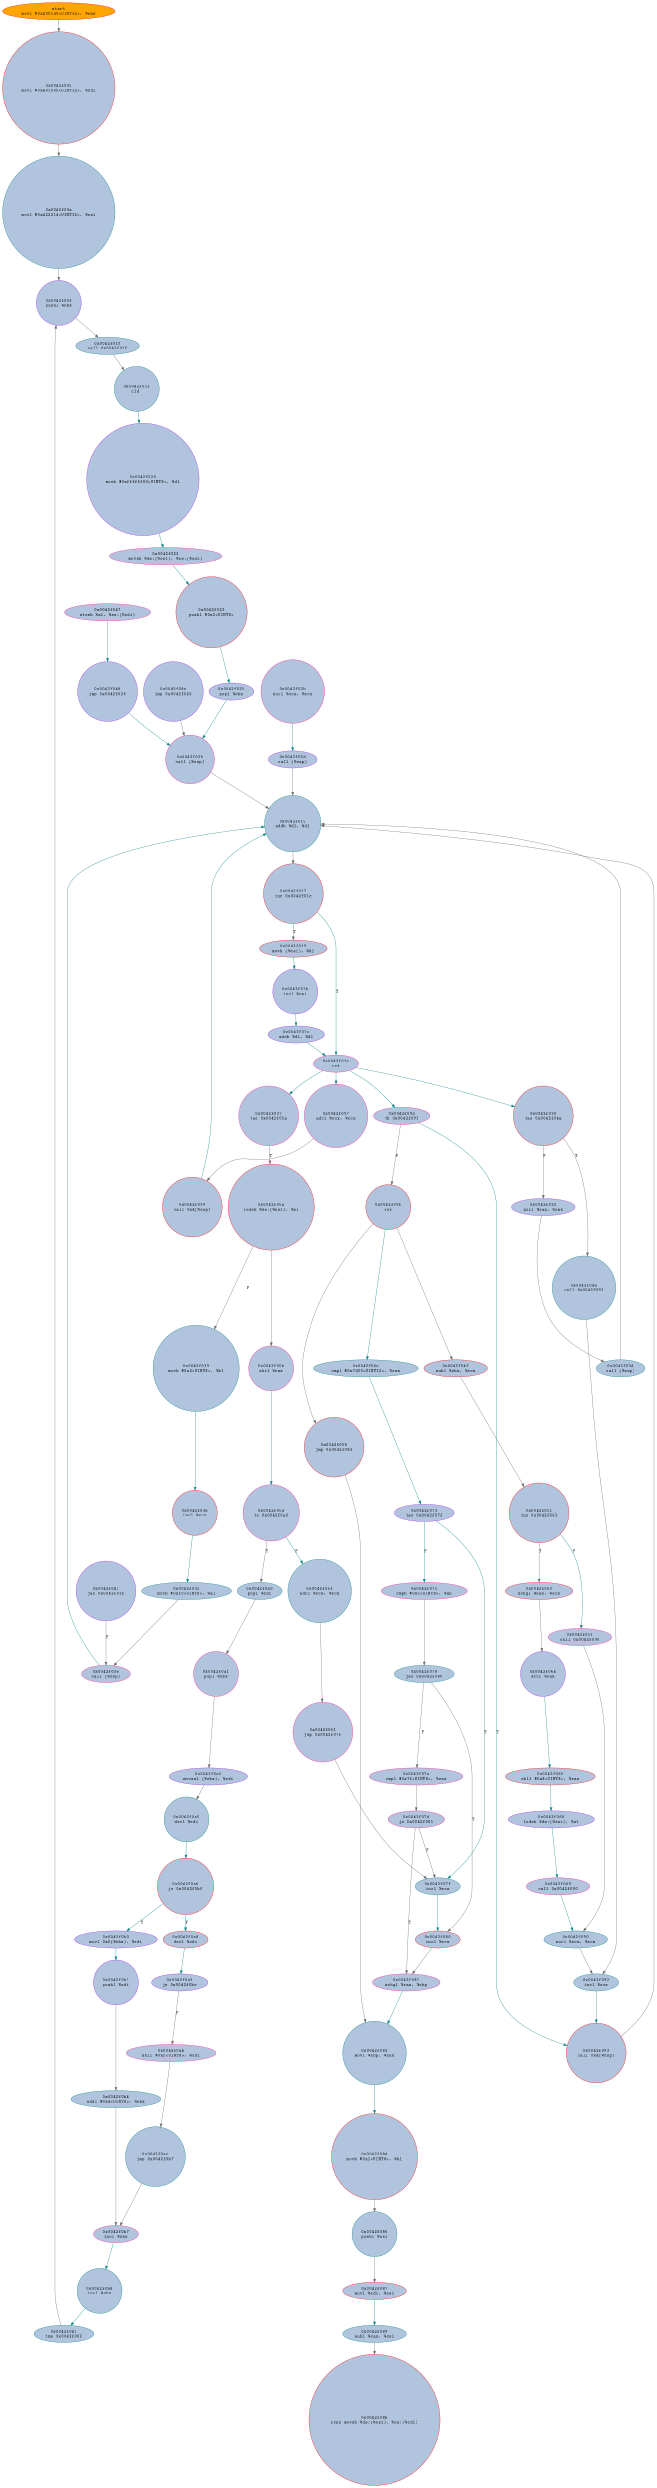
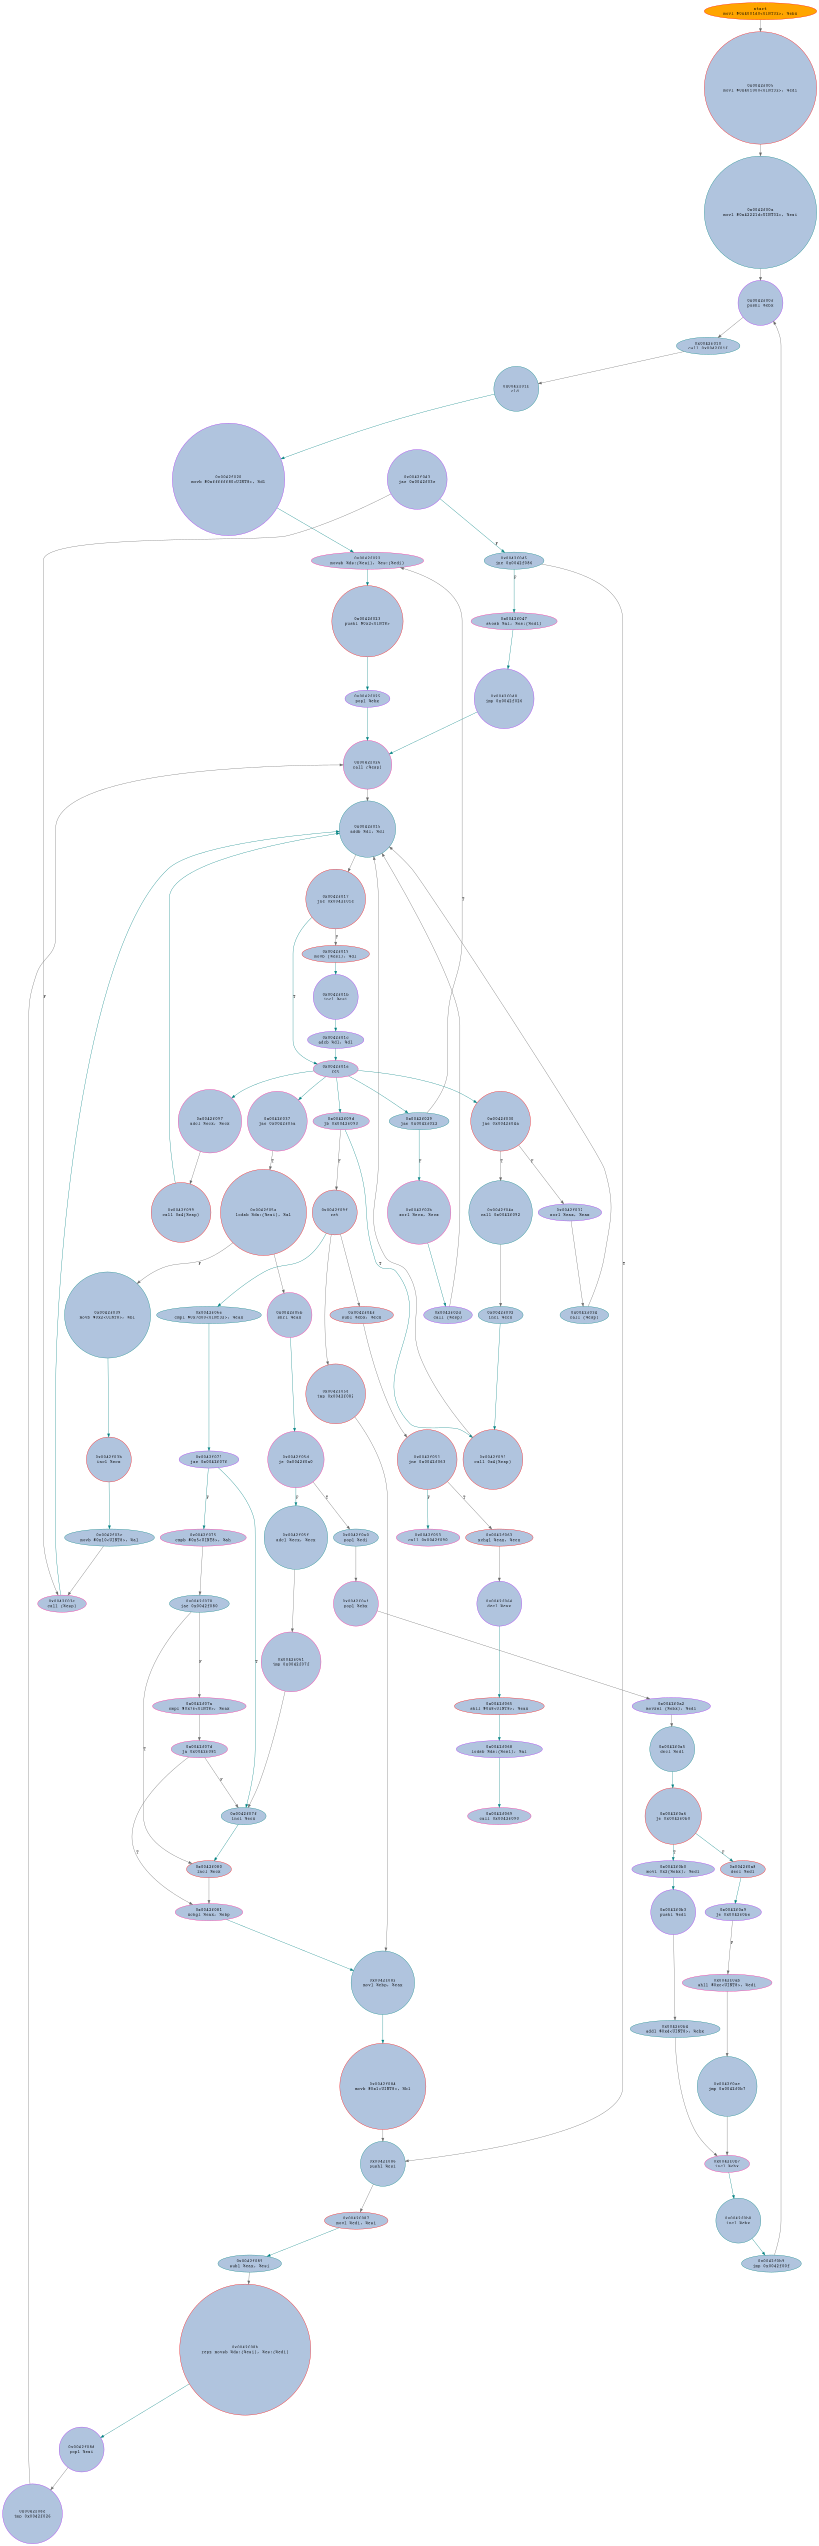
node "0x0042f045 jne 0x0042f086": added
edge "0x0042f017 jne 0x0042f01e" -> "0x0042f019 movb (%esi), %dl": label "T" -> "F"
node "0x0042f029 jae 0x0042f022": added
node "0x0042f090 xorl %ecx, %ecx": removed
node "0x0042f08d popl %esi": added
